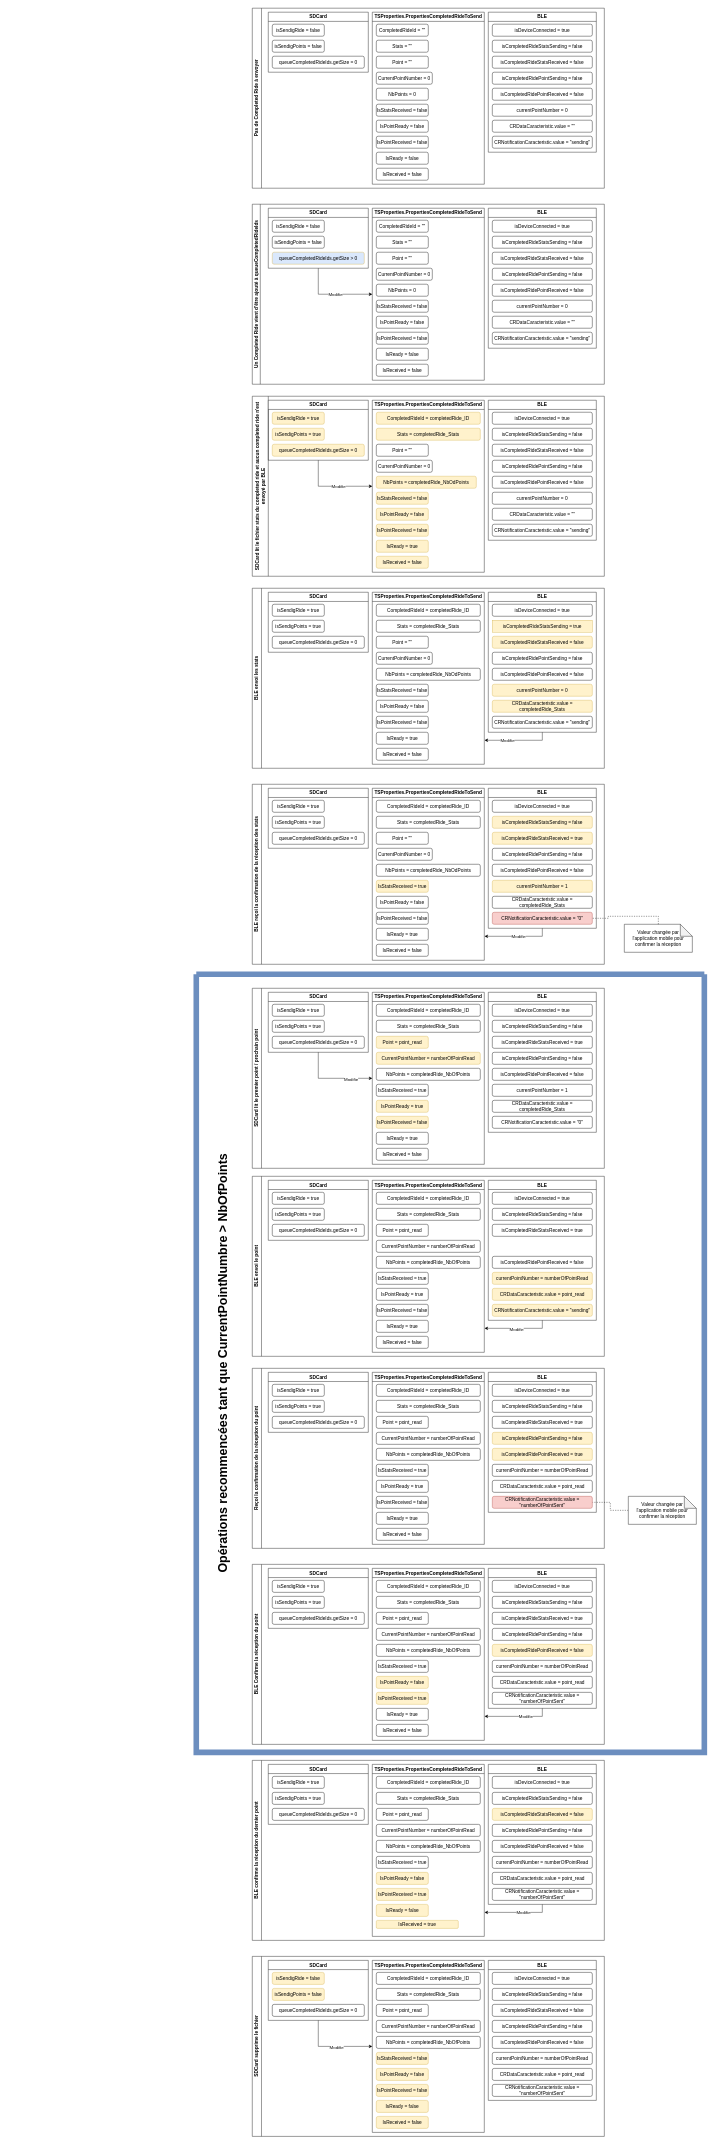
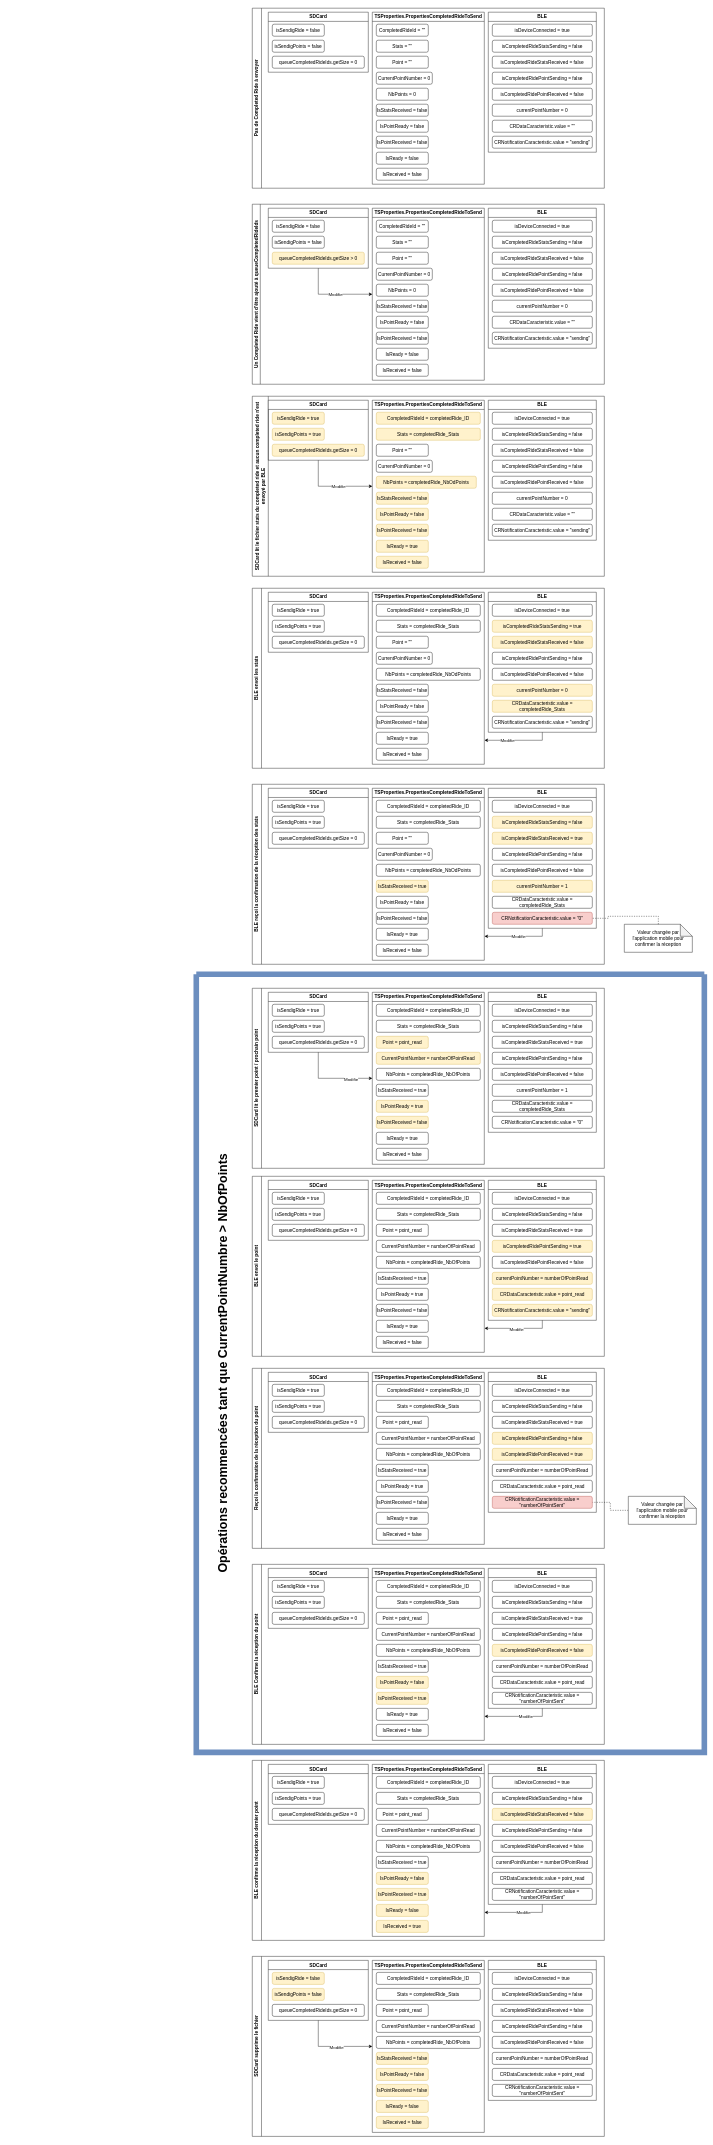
node "queueCompletedRideIds.getSize > 0": fillcolor #dae8fc -> #fff2cc
node "isCompletedRideStatsSending = true": shape rectangle -> rounded rectangle
node "isCompletedRidePointSending = true": added
node "IsReceived = true": size 82x8 -> 52x12
